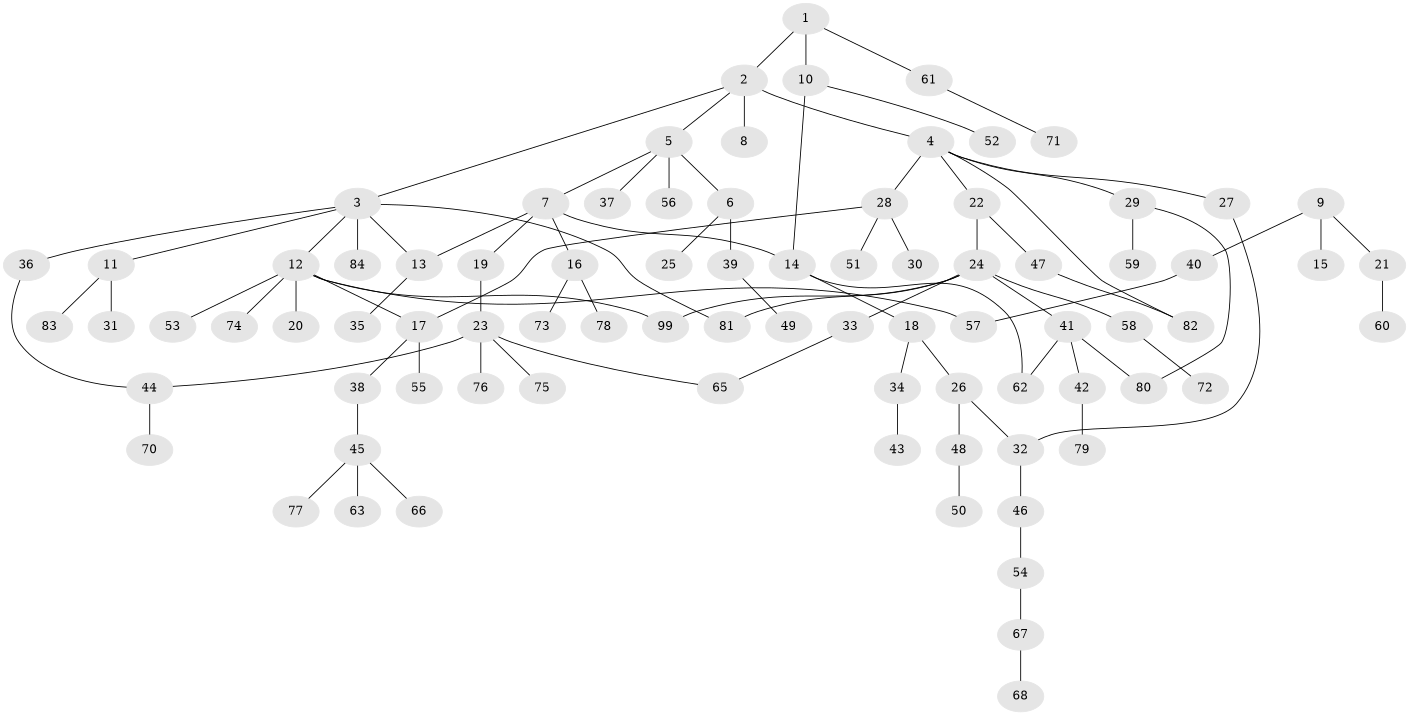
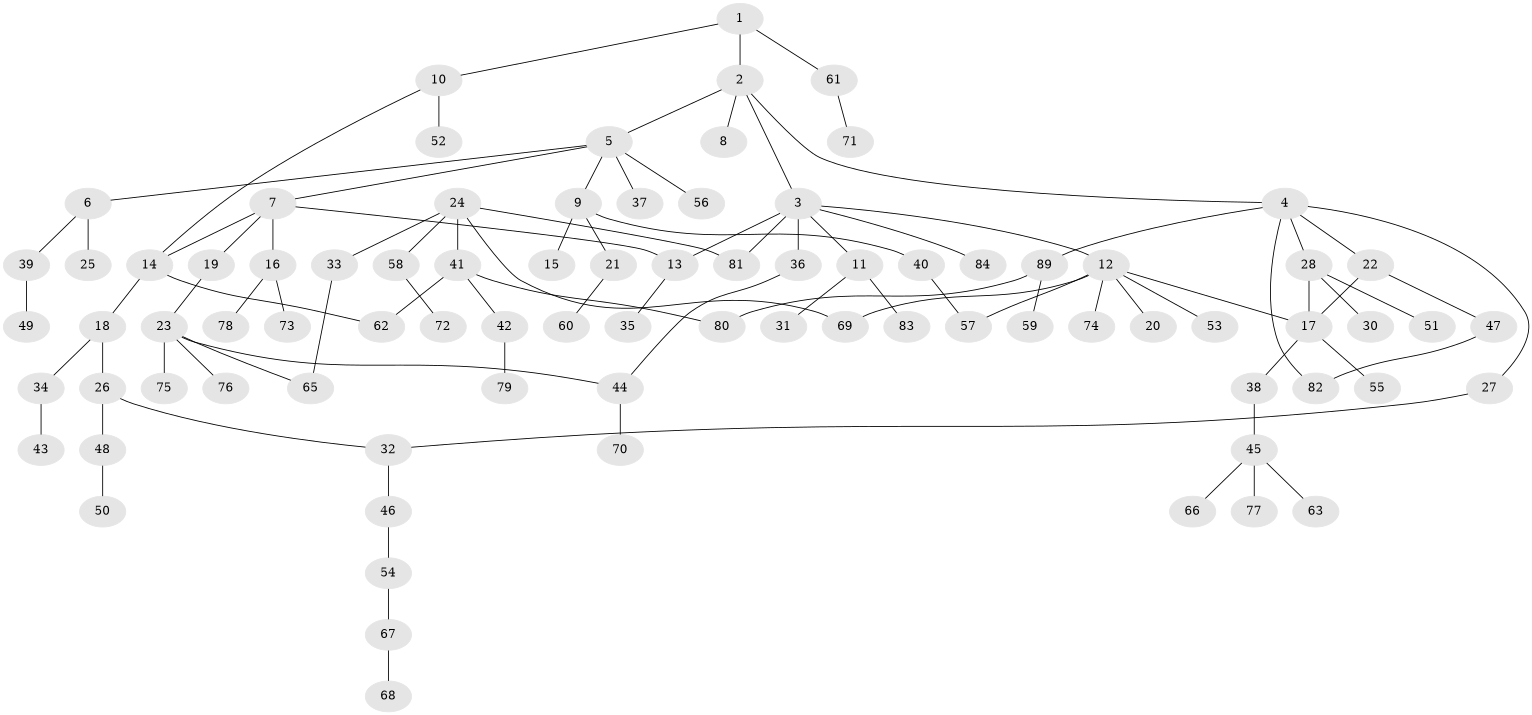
edge "5" -- "9": added
node "29": label "29" -> "89"
edge "22" -- "24": now "22" -- "17"
node "99": label "99" -> "69"
